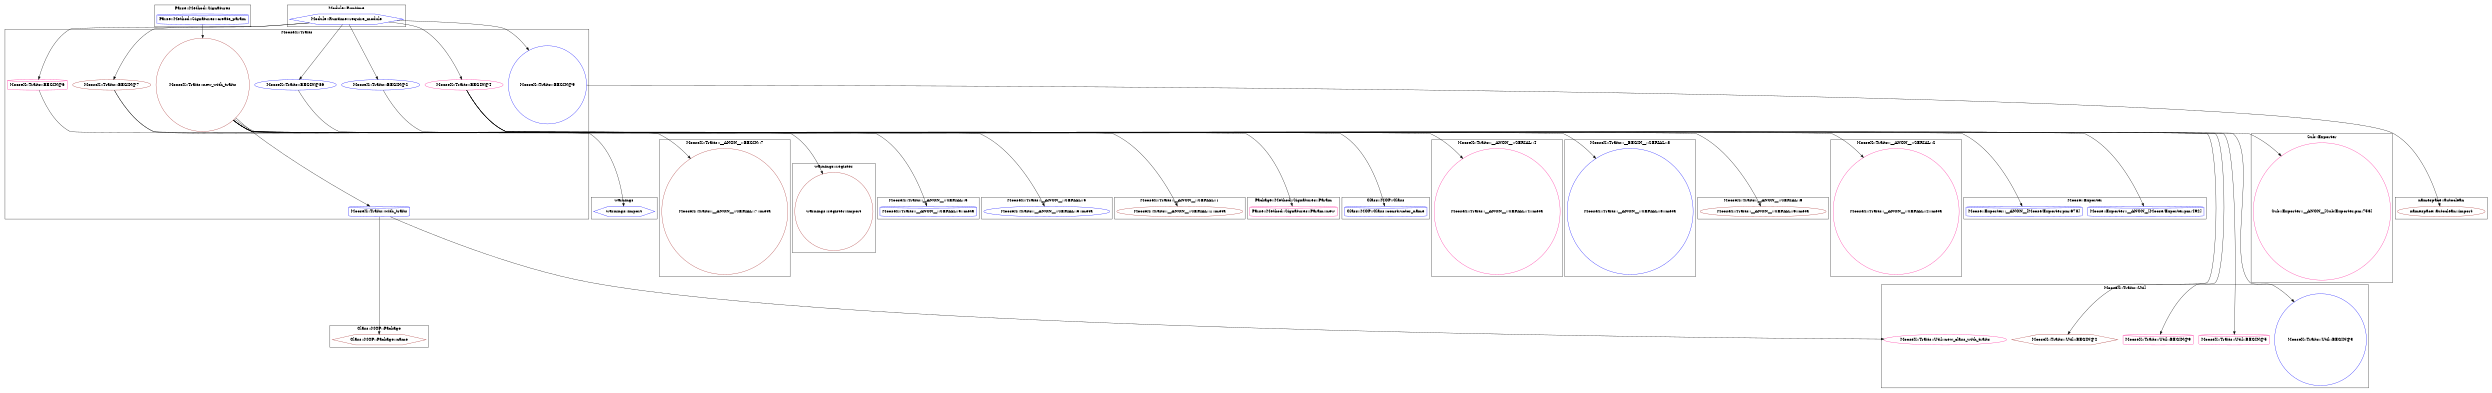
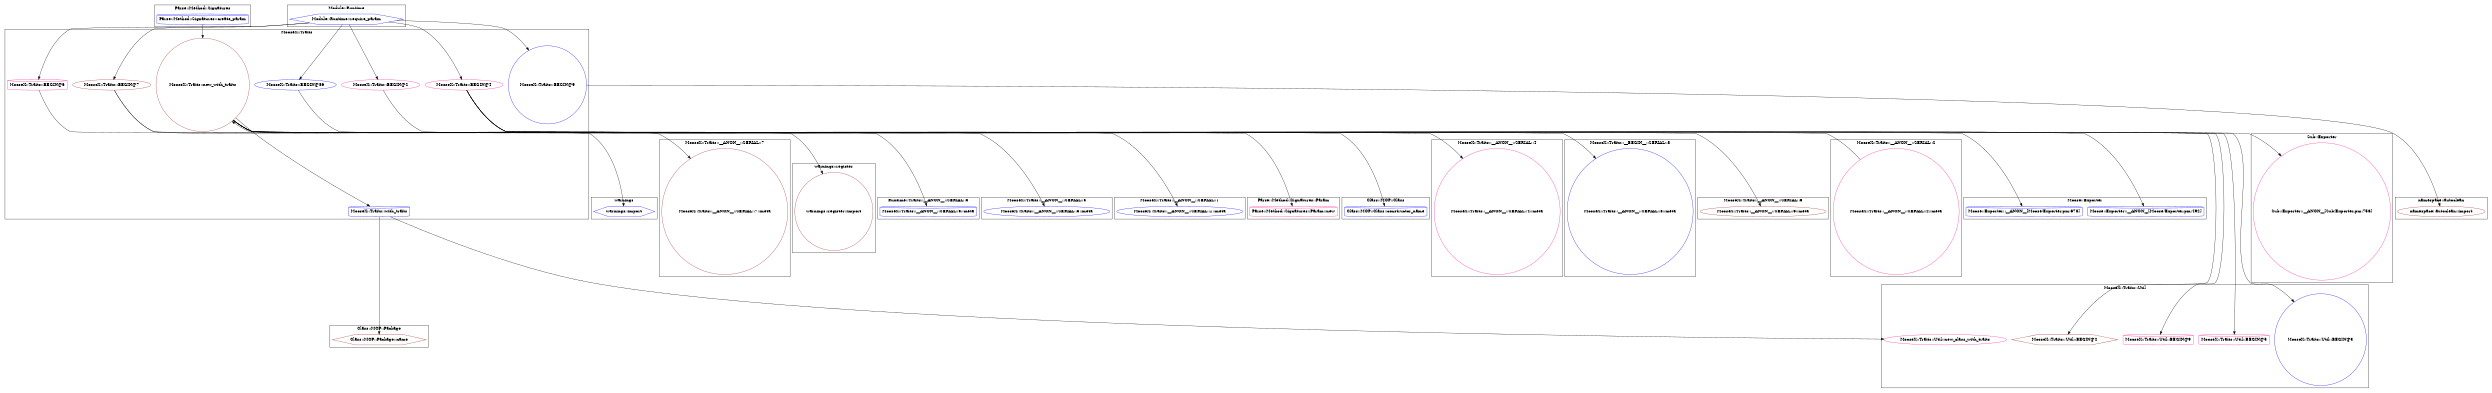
node "Module::Runtime::require_module": label "Module::Runtime::require_module" -> "Module::Runtime::require_param"
node "MooseX::Traits::BEGIN@2": color blue -> deeppink
edge "MooseX::Traits::new_with_traits" -> "MooseX::Traits::__ANON__::SERIAL::2::meta": reversed
cluster "MooseX::Traits::__ANON__::BEGIN::7": label "MooseX::Traits::__ANON__::BEGIN::7" -> "MooseX::Traits::__ANON__::SERIAL::7"
cluster "MooseX::Traits::__ANON__::SERIAL::3": label "MooseX::Traits::__ANON__::SERIAL::3" -> "Runtime::Traits::__ANON__::SERIAL::3"
cluster "Package::Method::Signatures::Param": label "Package::Method::Signatures::Param" -> "Parse::Method::Signatures::Param"
node "MooseX::Traits::__ANON__::SERIAL::1::meta": color brown -> blue
